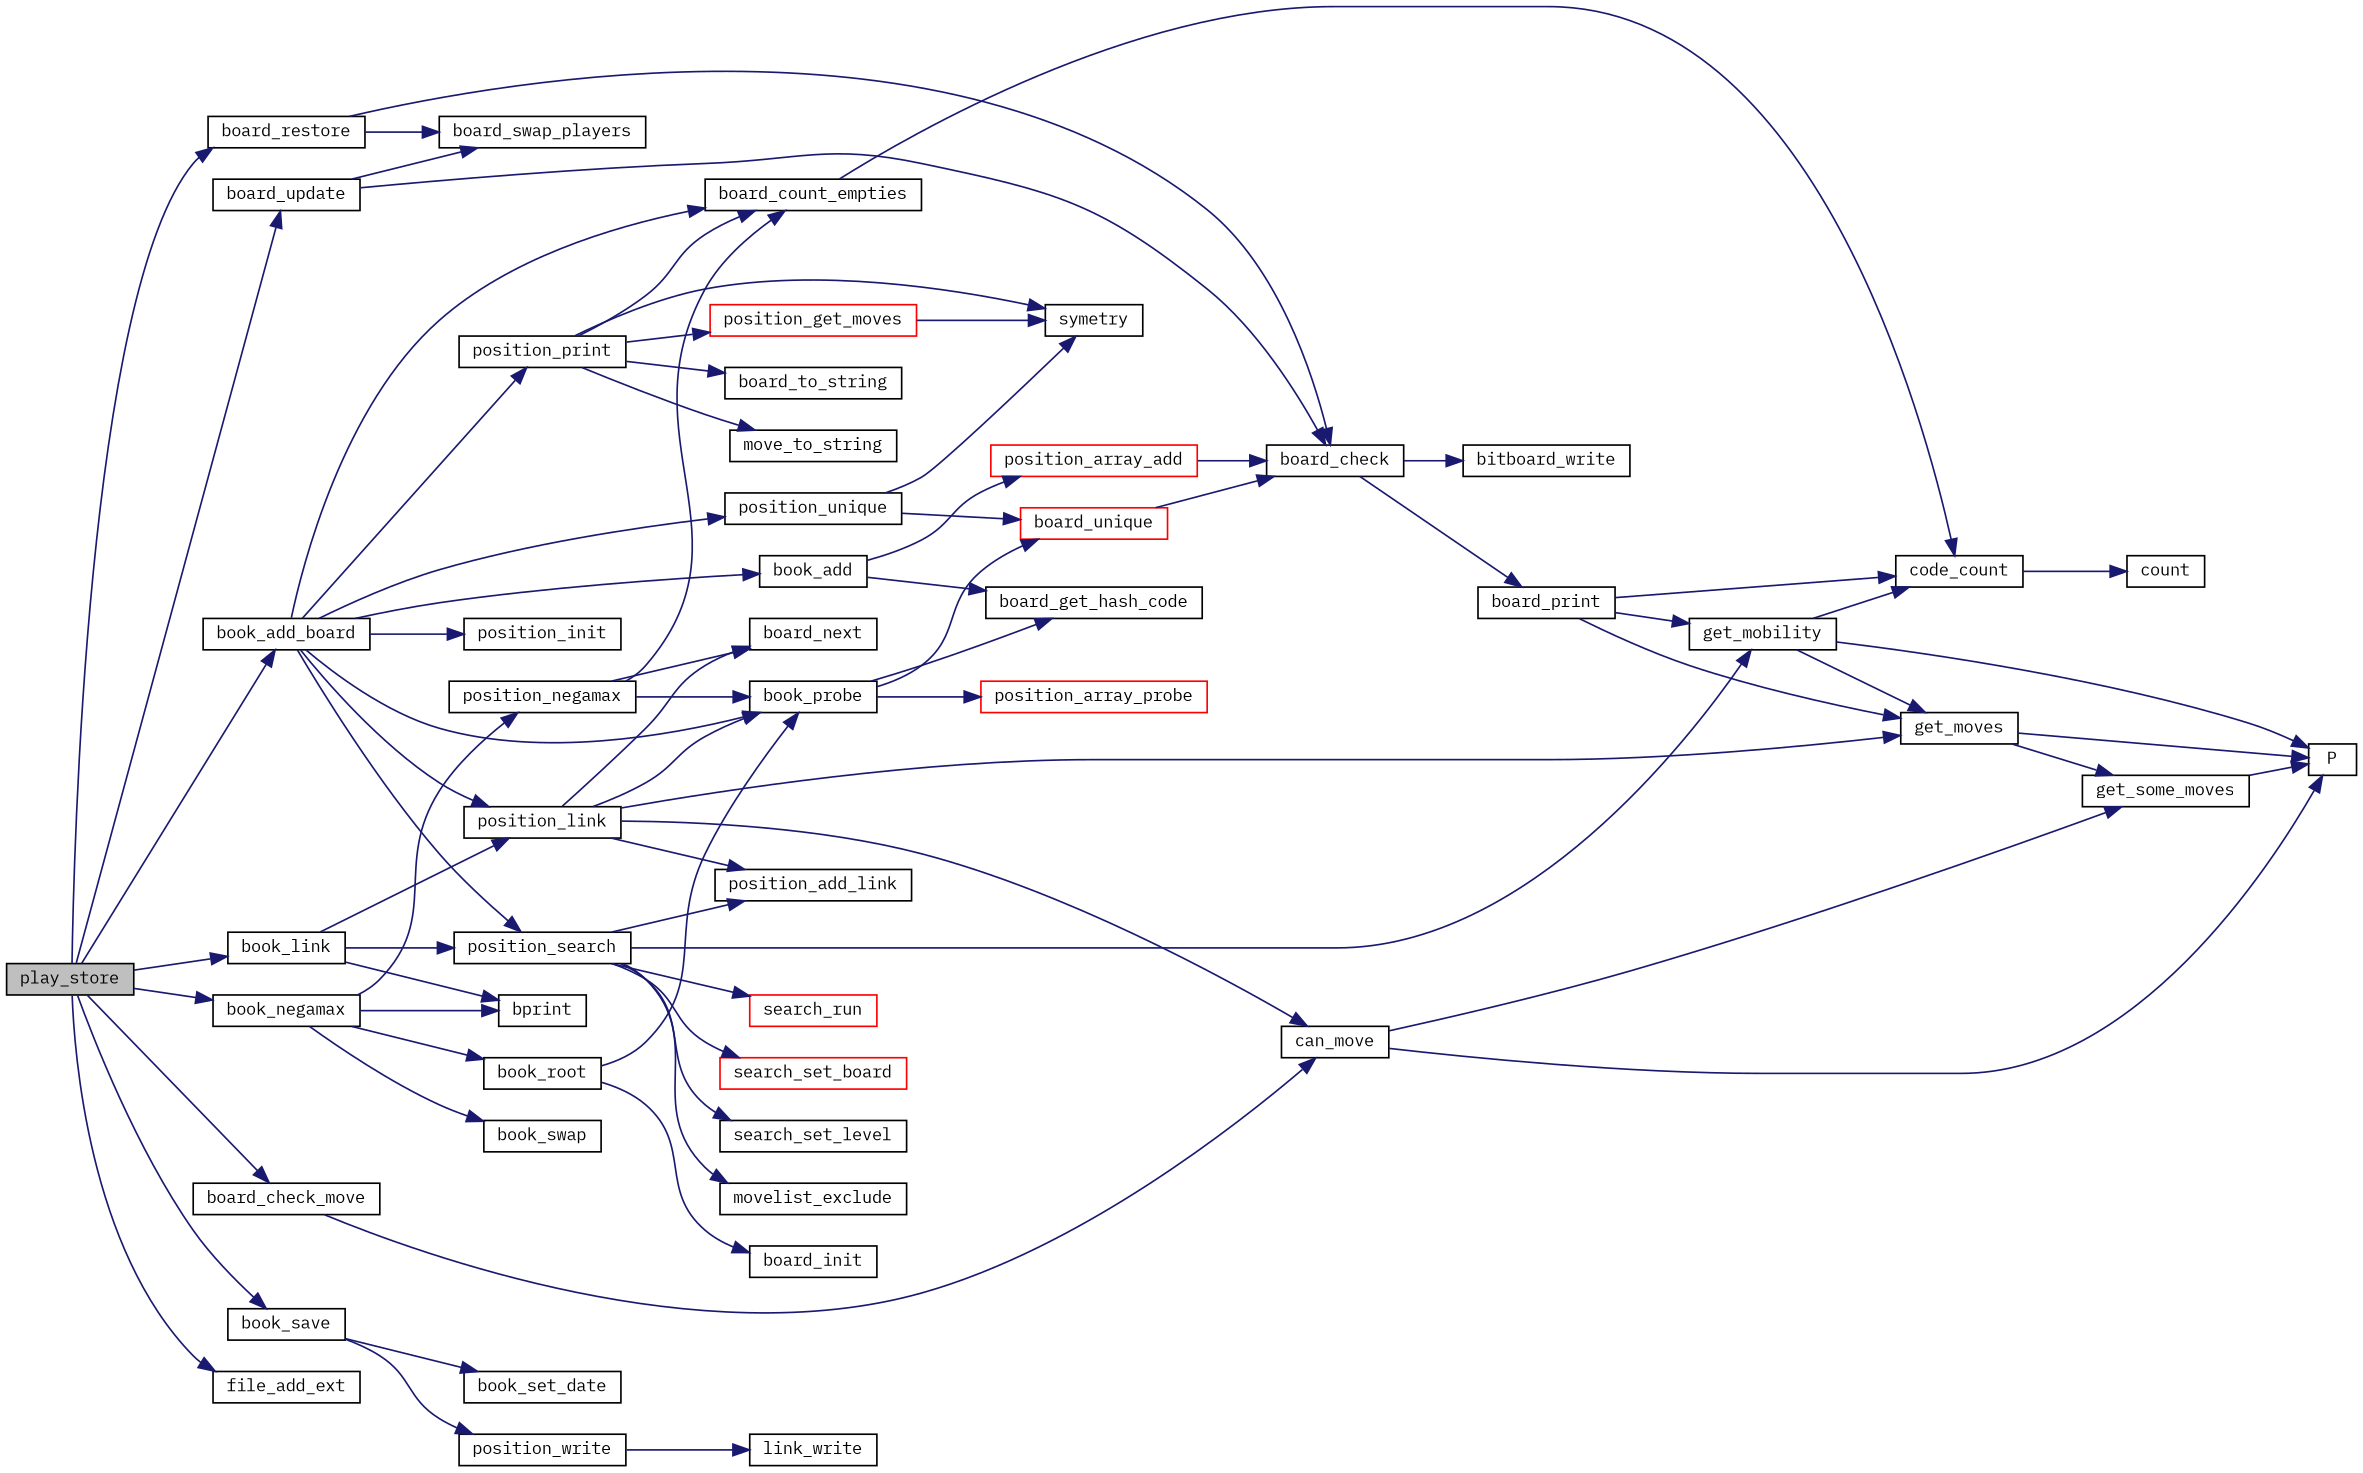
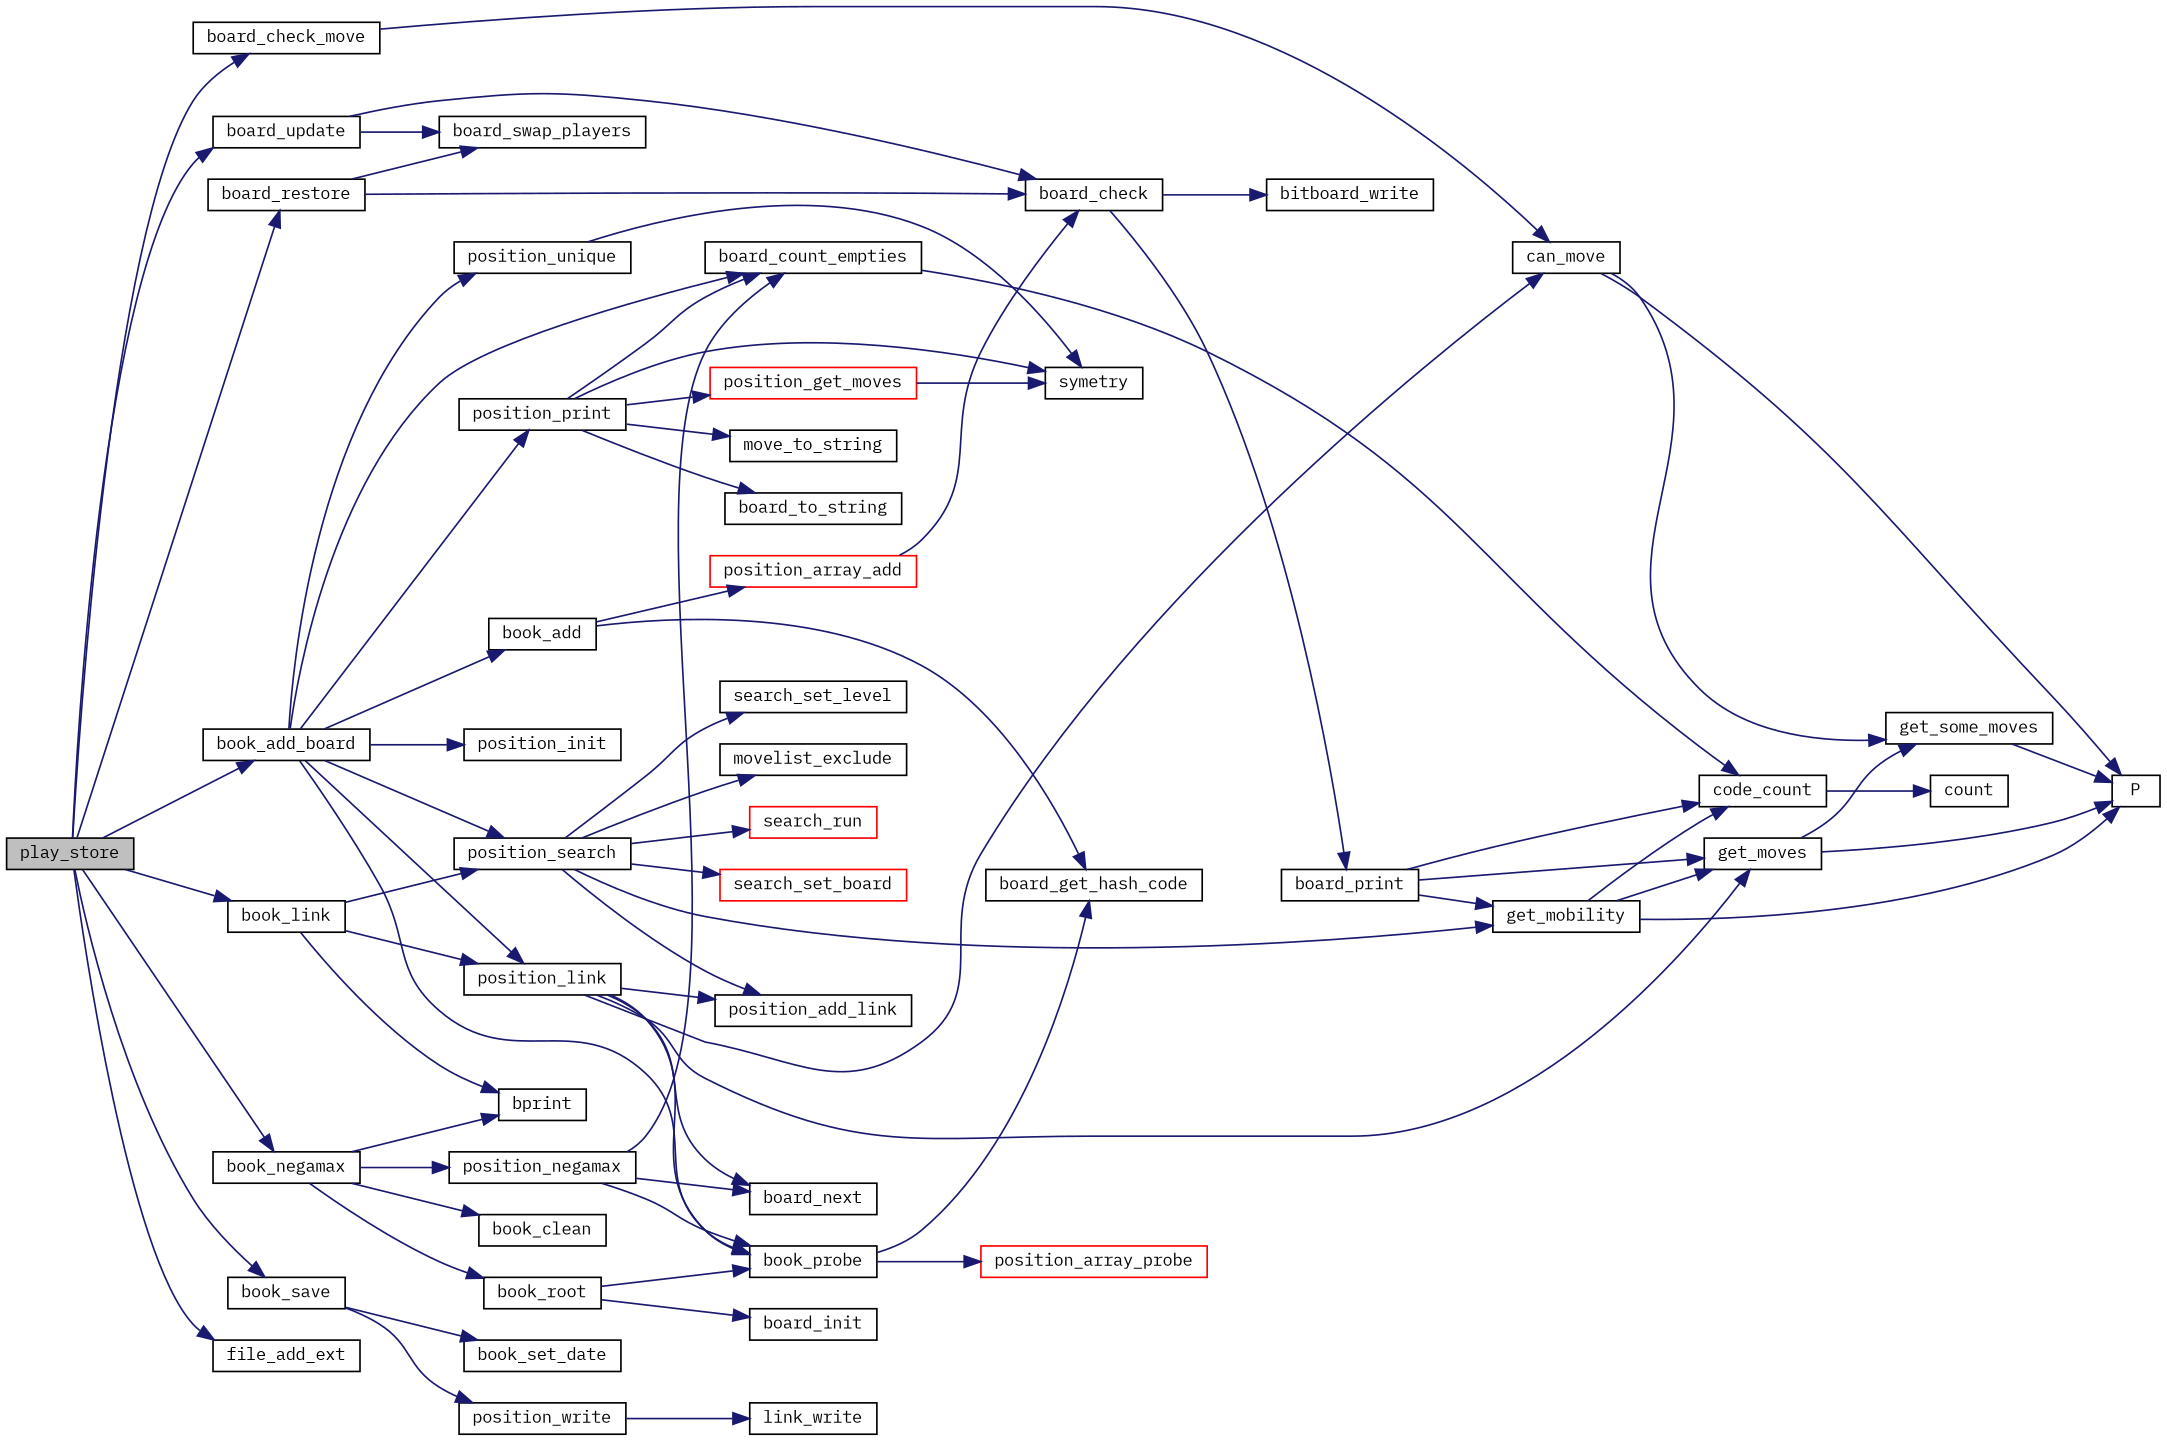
node "board_unique": removed
node "book_swap": label "book_swap" -> "book_clean"
